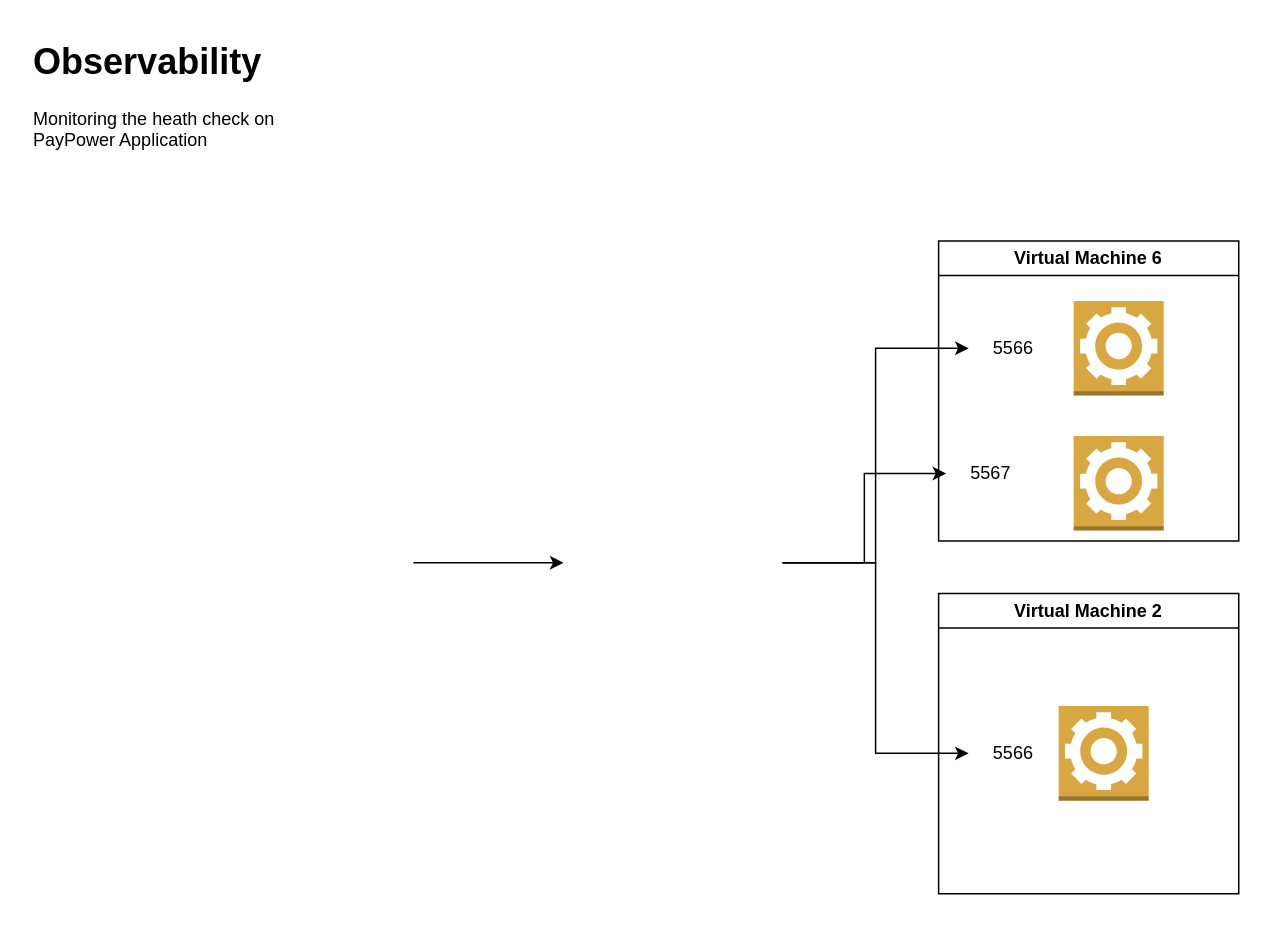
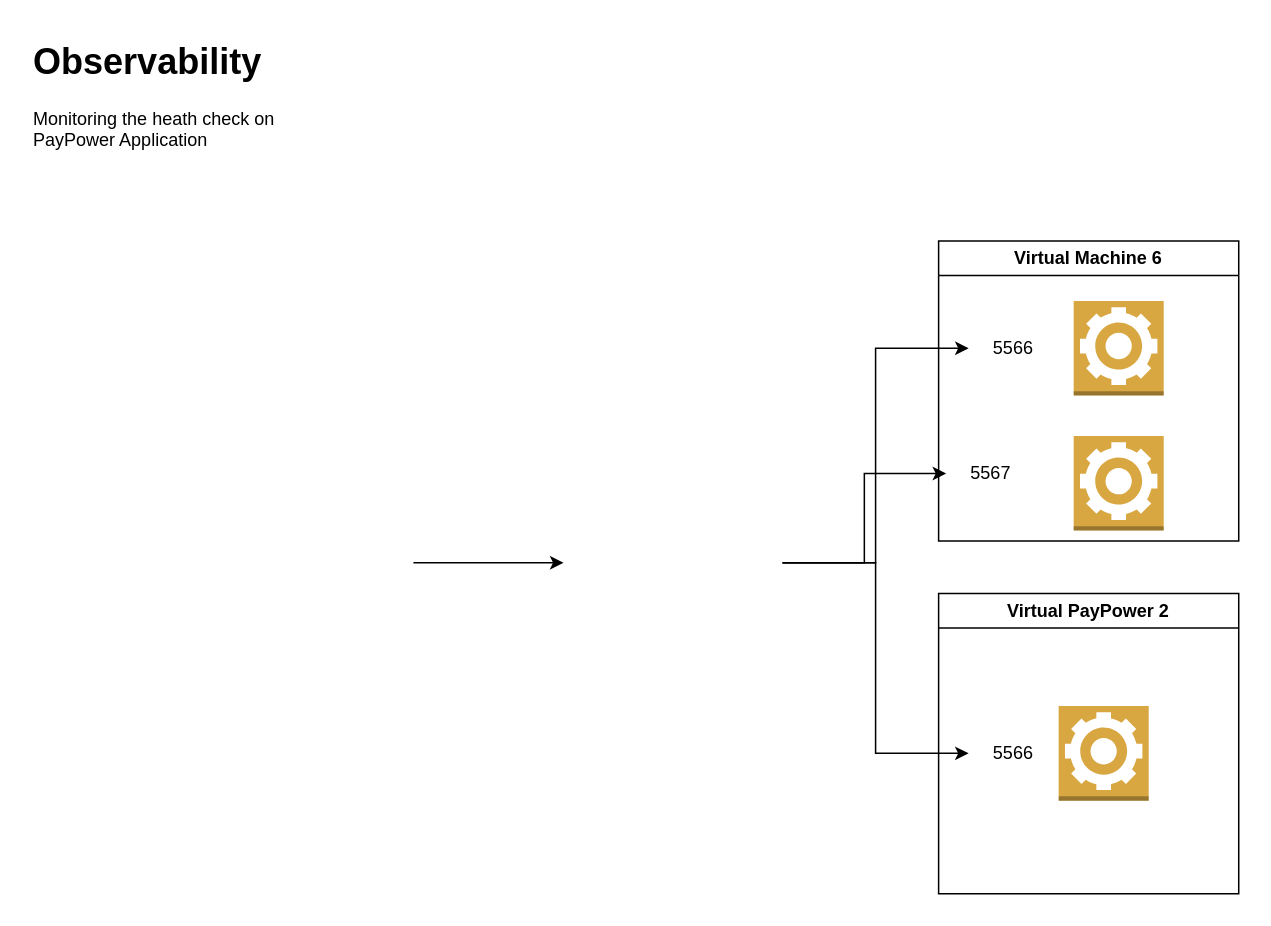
node "Virtual Machine 2": label "Virtual Machine 2" -> "Virtual PayPower 2"
